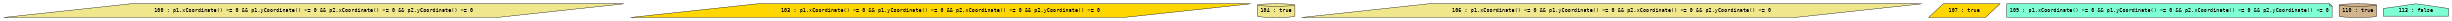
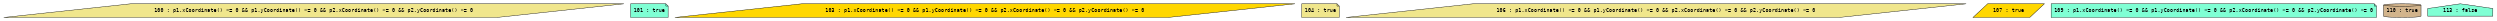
node "101 : true": added
node "104 : true": shape cylinder -> note
